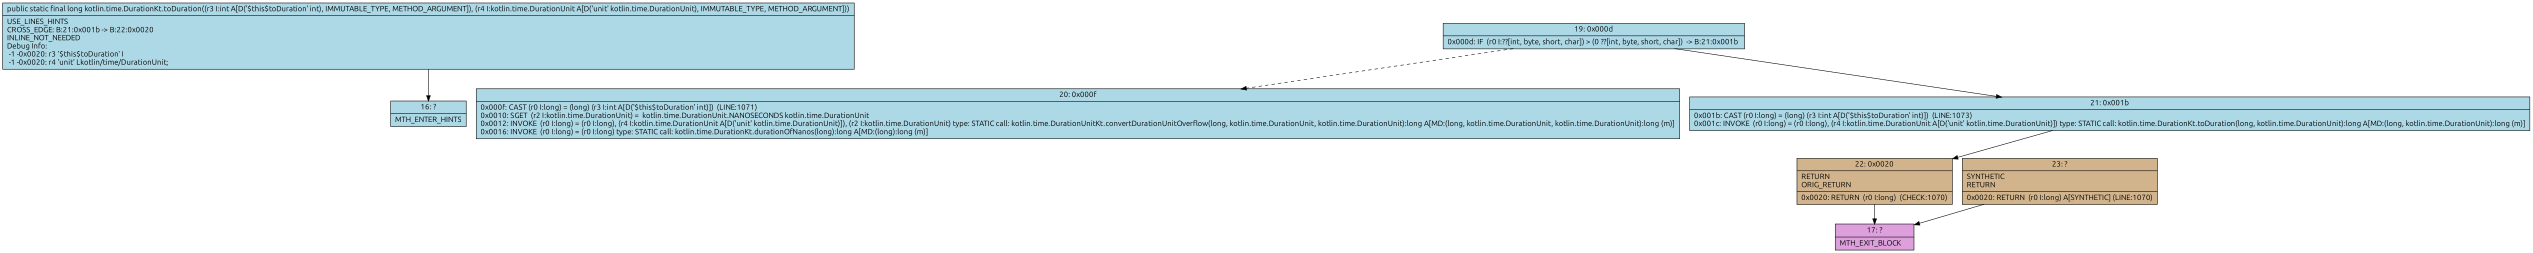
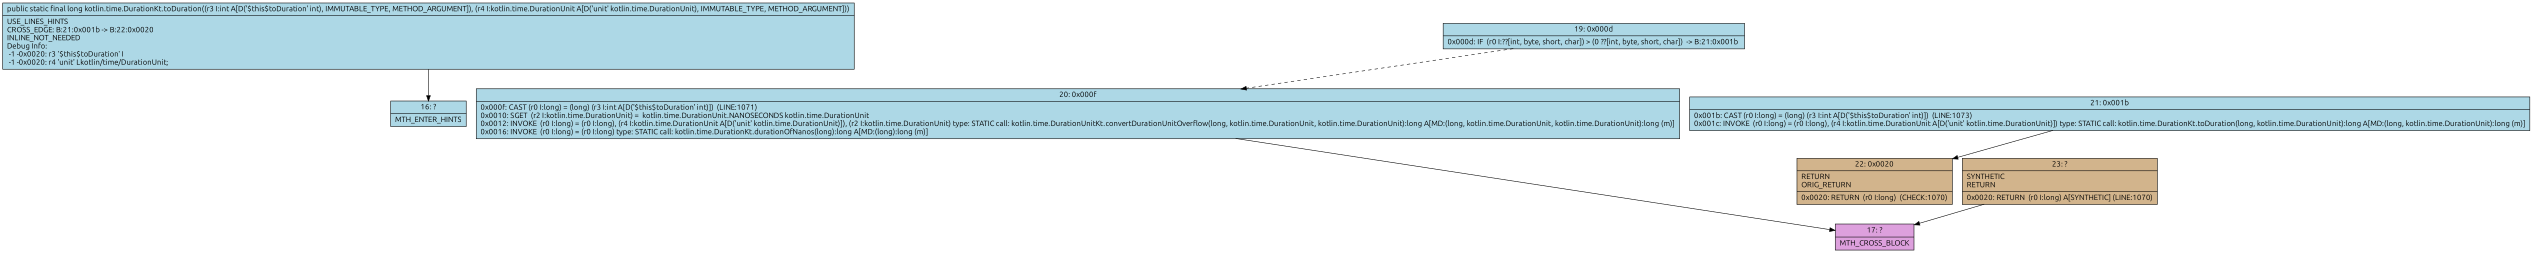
edge "19: 0x000d" -> "21: 0x001b": removed
edge "22: 0x0020" -> "17: ?": now "20: 0x000f" -> "17: ?"
node "17: ?": text "MTH_EXIT_BLOCK" -> "MTH_CROSS_BLOCK"
